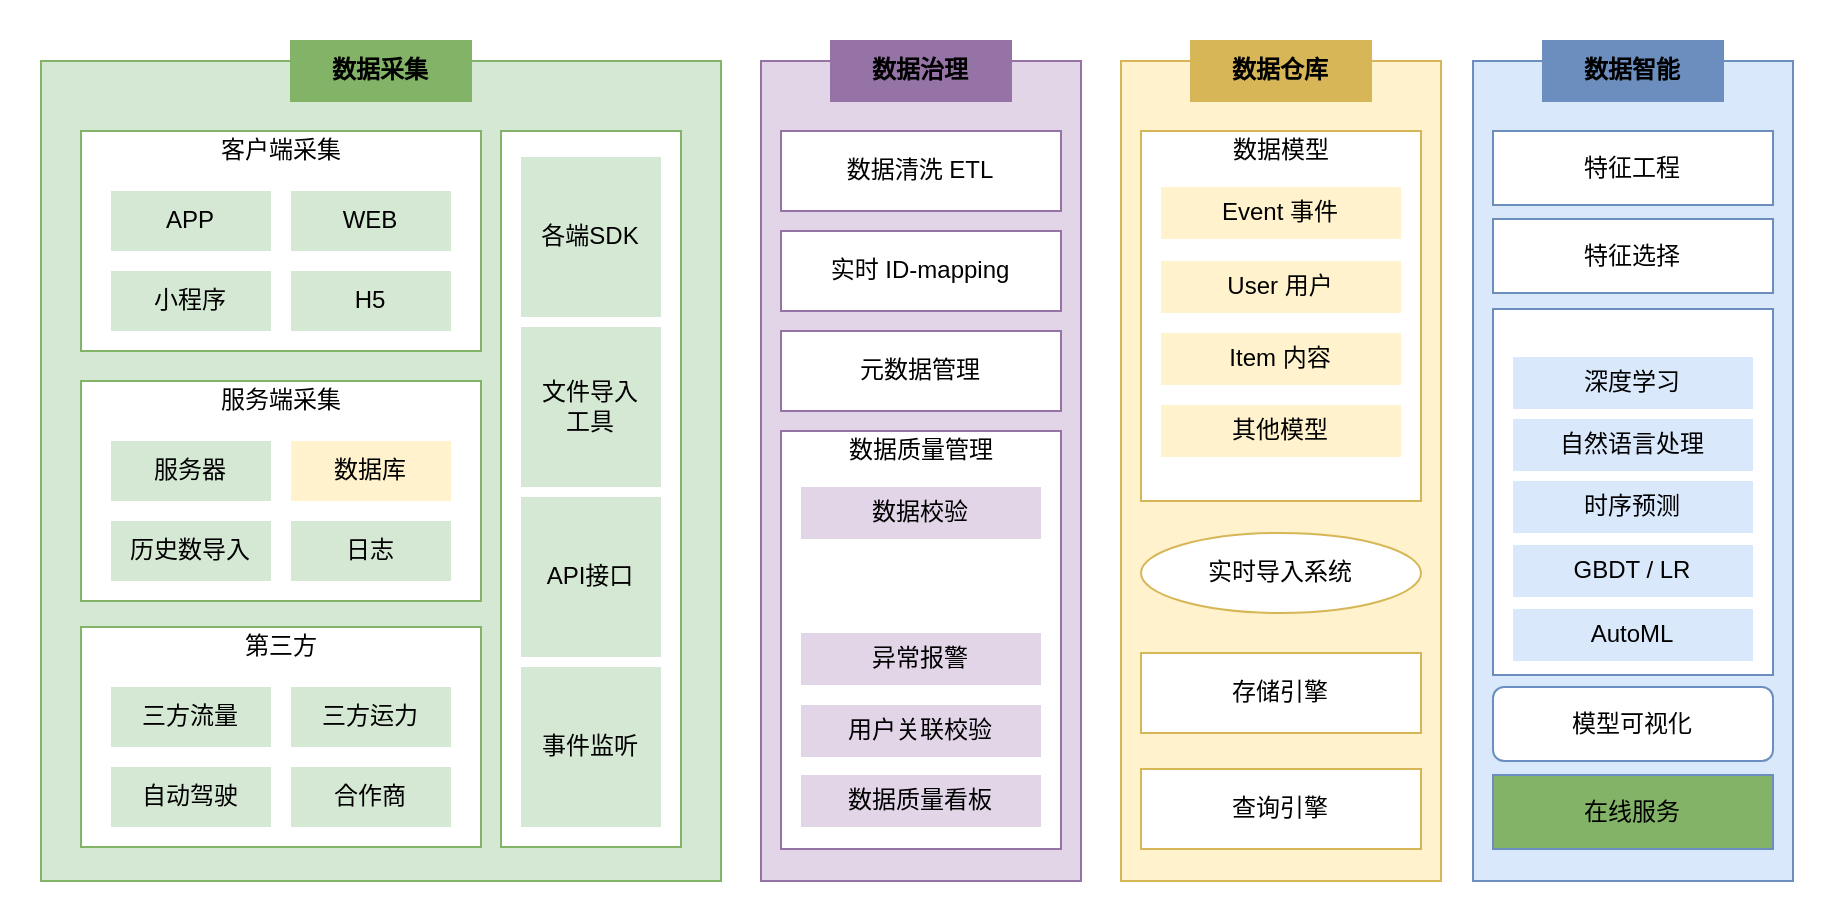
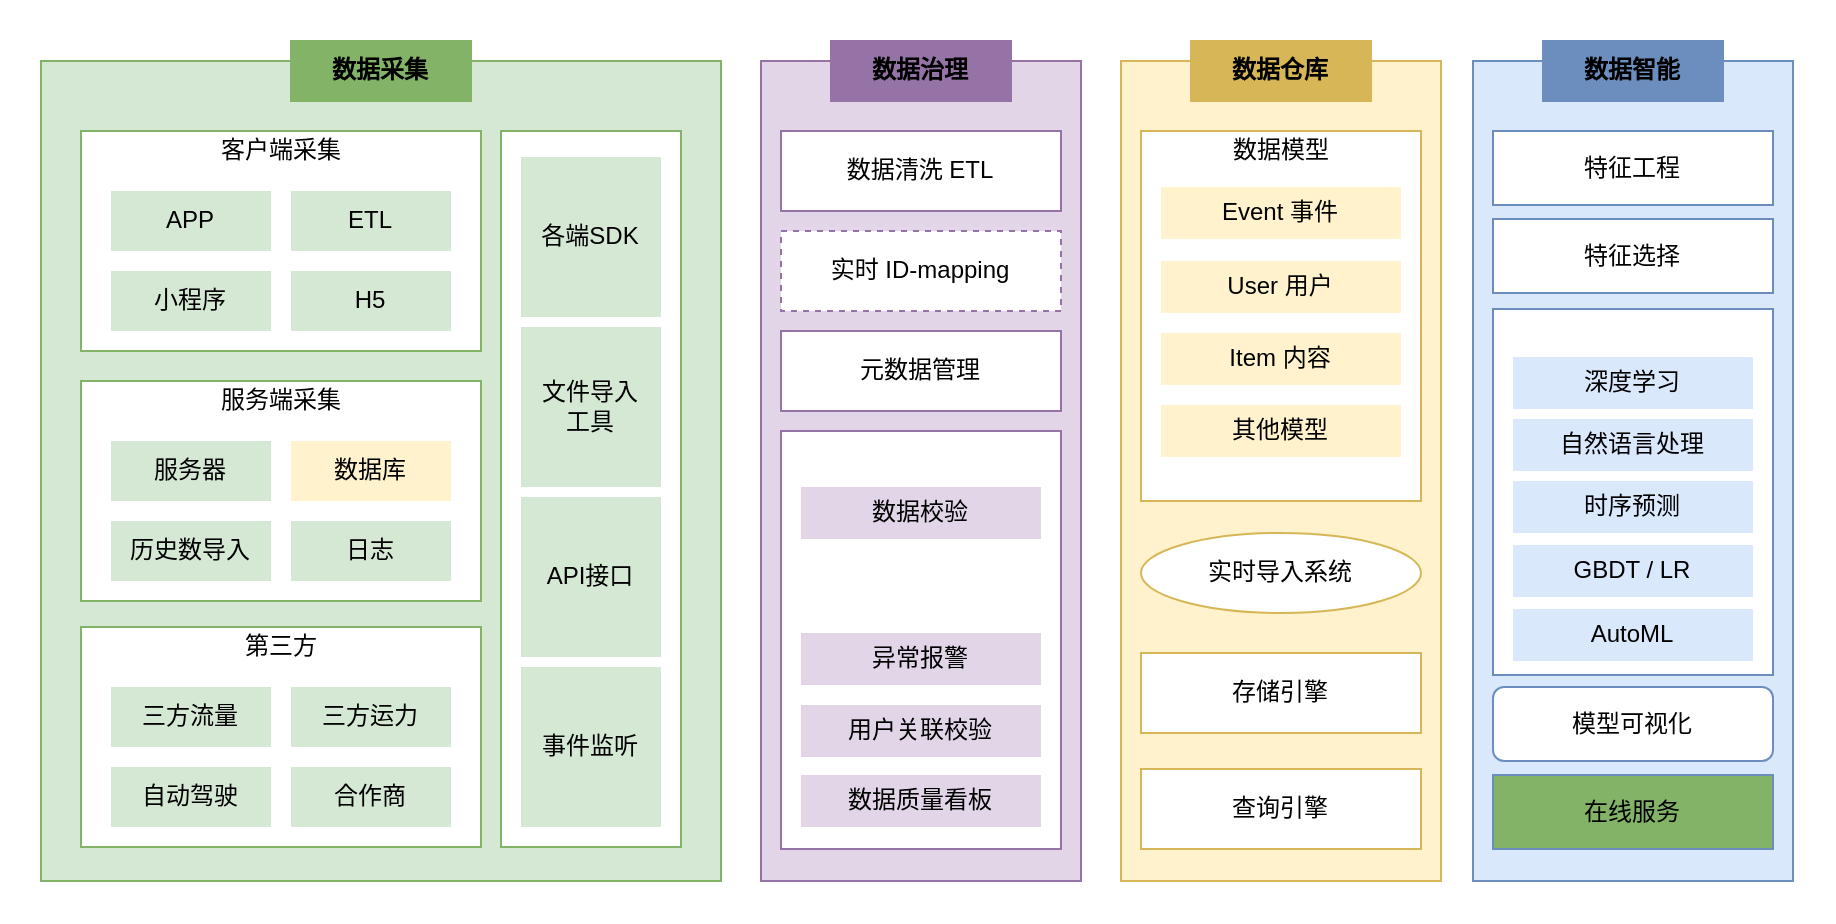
node "WEB": label "WEB" -> "ETL"
node "实时 ID-mapping": style solid -> dashed
node "数据质量管理": removed
